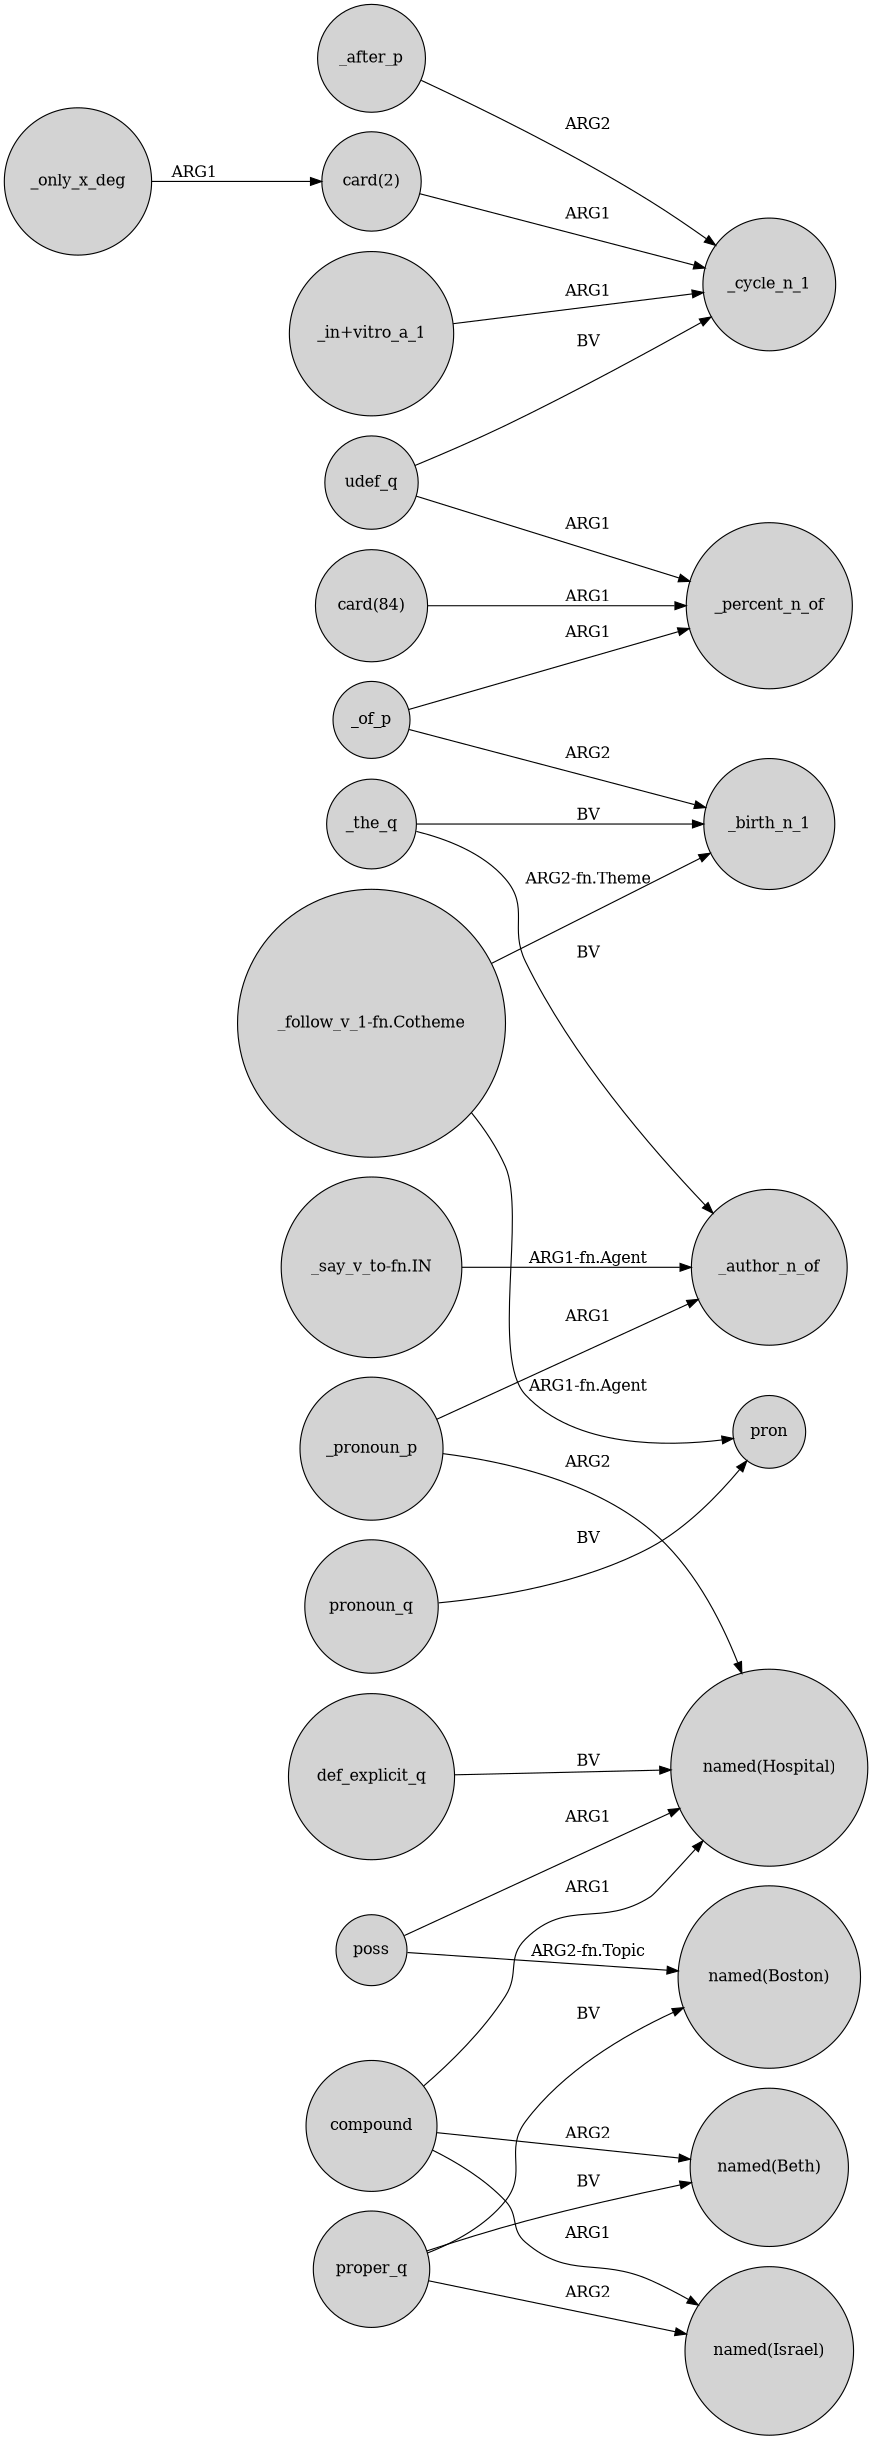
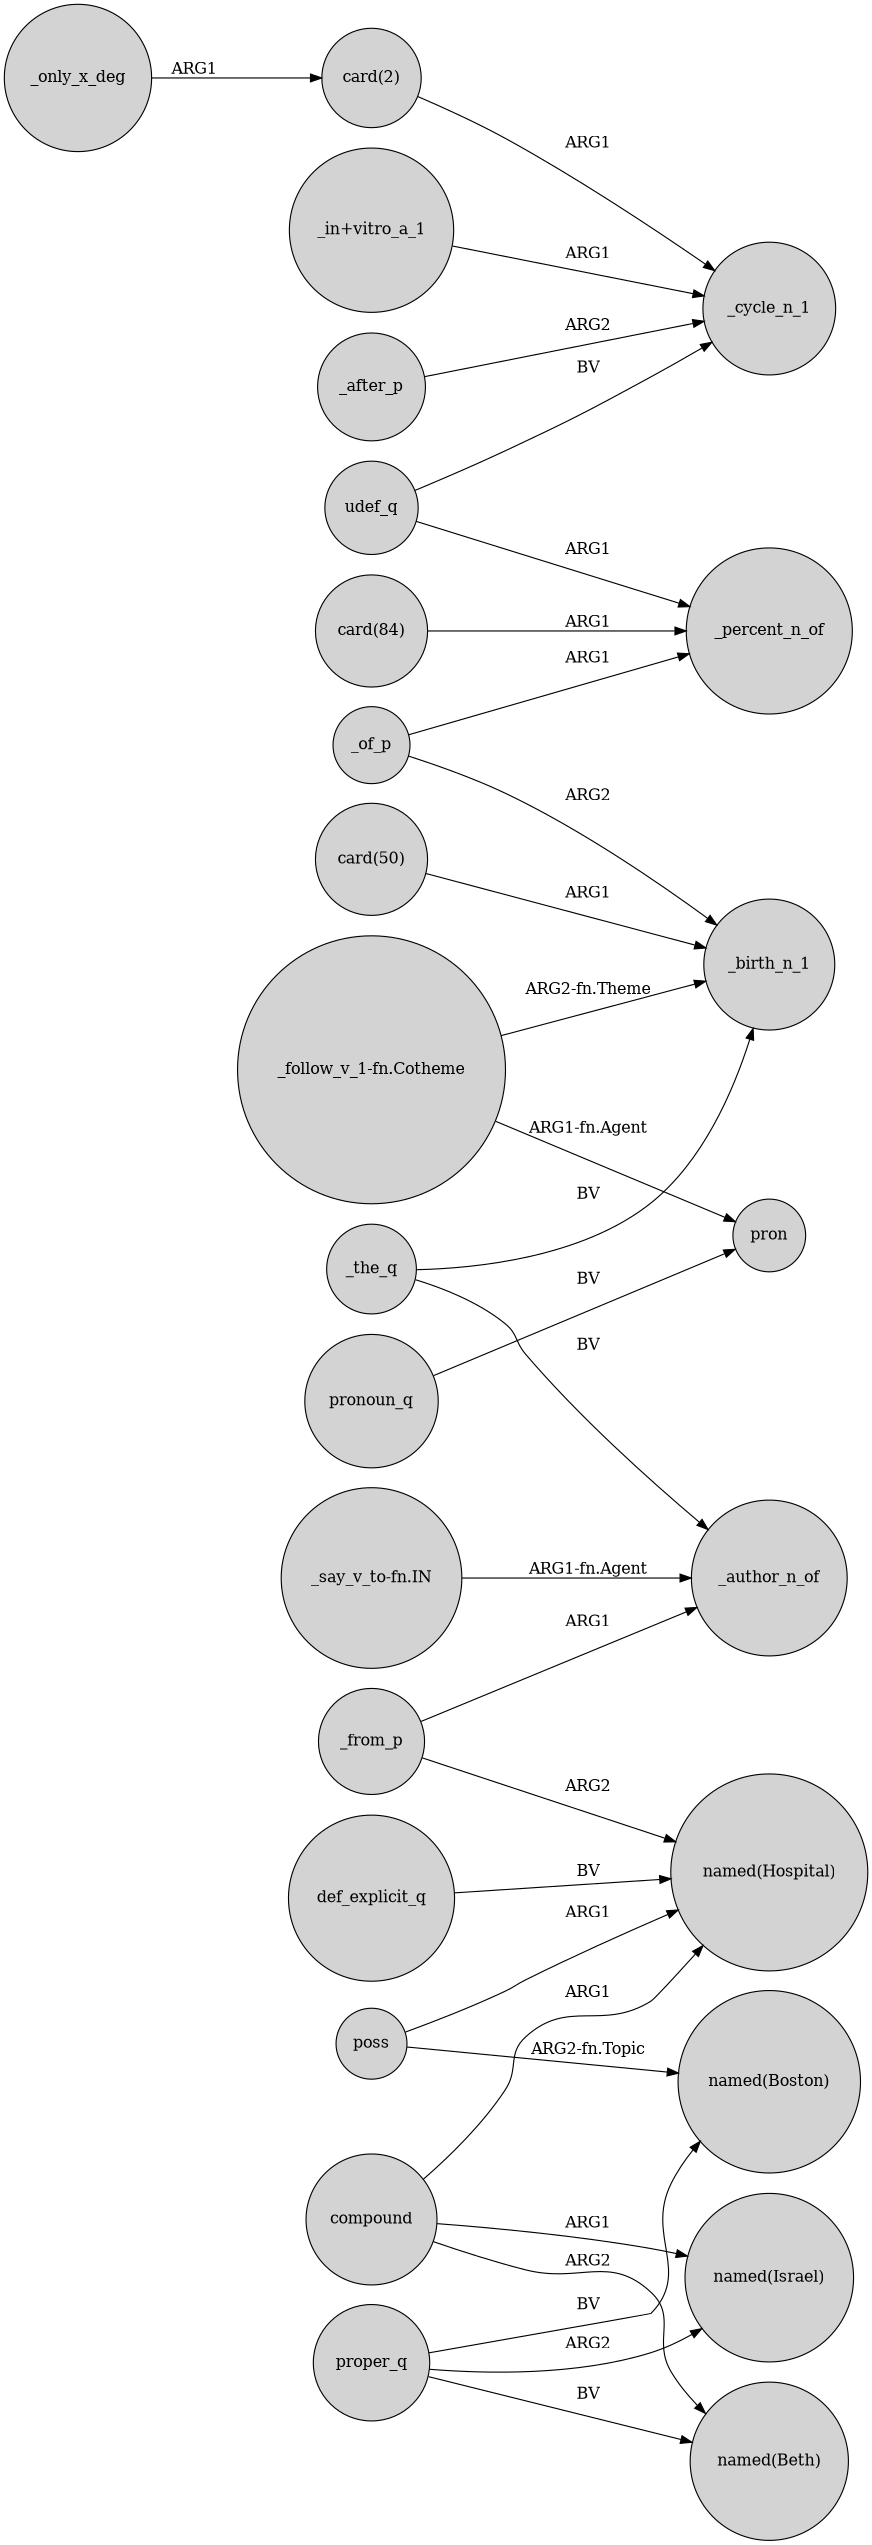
node "card(50)": added
node "_pronoun_p": label "_pronoun_p" -> "_from_p"
